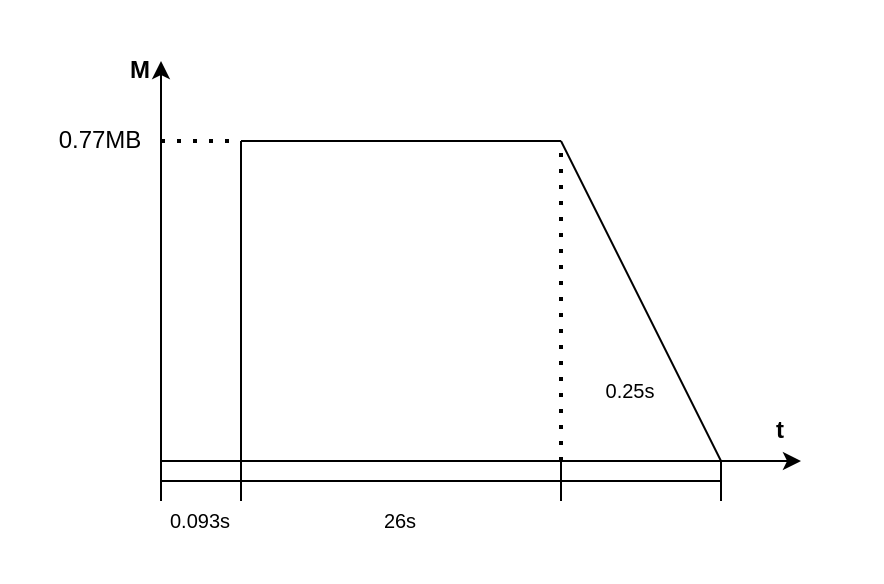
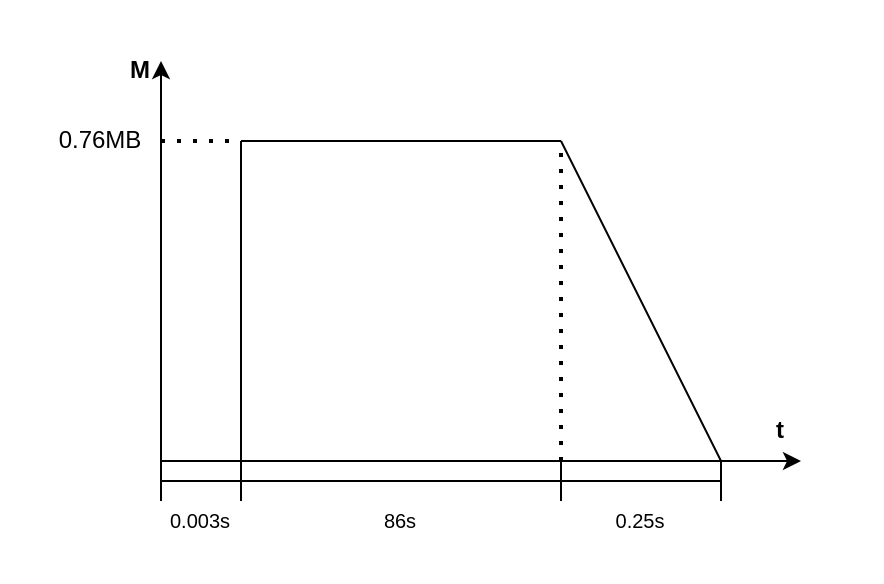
node "0.77MB": label "0.77MB" -> "0.76MB"
node "0.25s": moved (631, 391) -> (641, 521)
node "0.093s": label "0.093s" -> "0.003s"
node "26s": label "26s" -> "86s"
